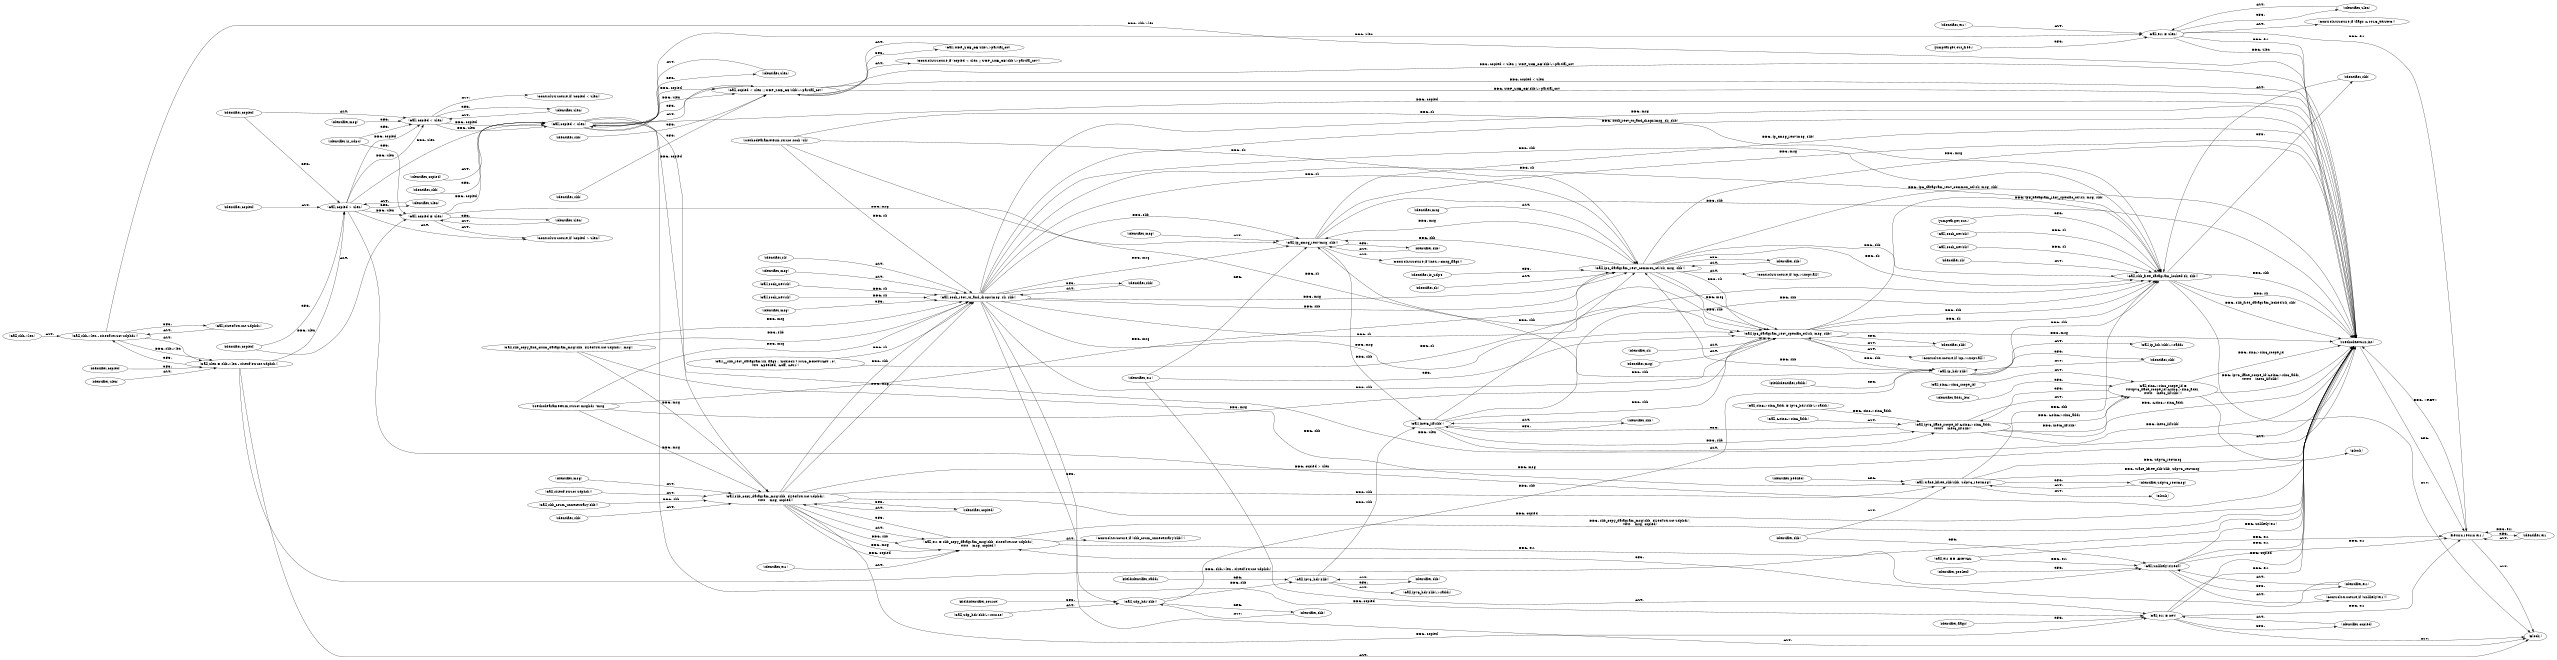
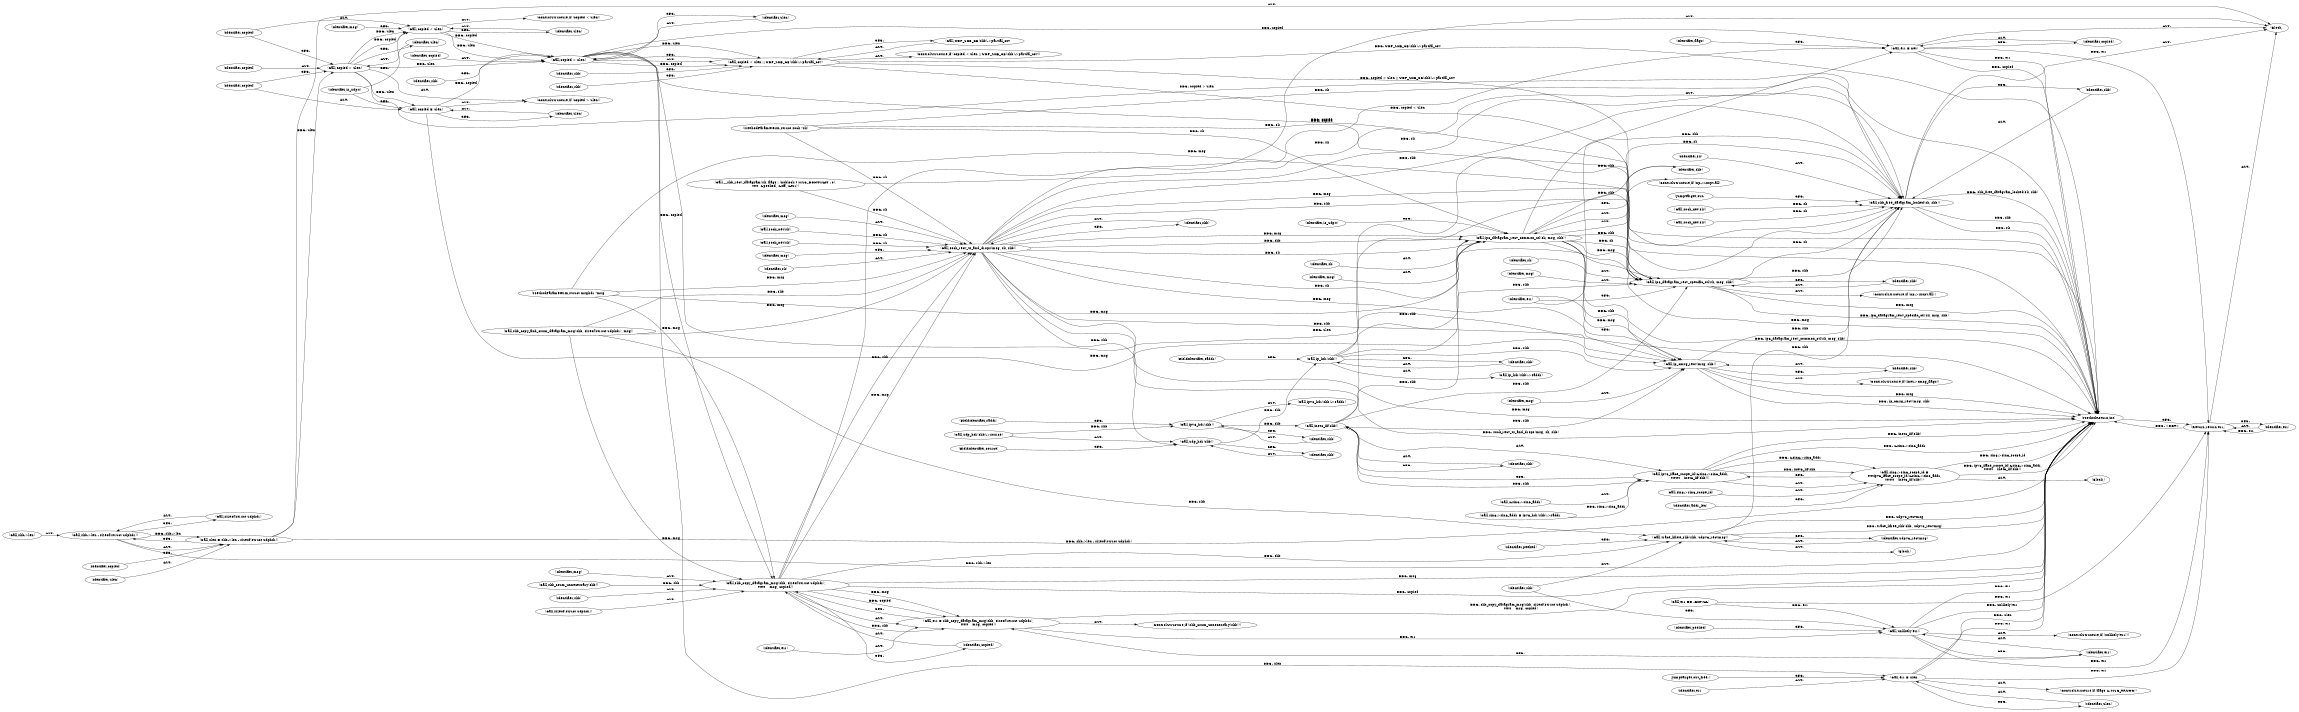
edge "(Call,ip_cmsg_recv(msg, skb))" -> "(Call,inet6_iif(skb))": reversed
edge "(Call,ip6_datagram_recv_specific_ctl(sk, msg, skb))" -> "(Call,ip_hdr(skb))": reversed
edge "(Call,sock_recv_ts_and_drops(msg, sk, skb))" -> "(Call,udp_hdr(skb))": label "CFG: " -> "DDG: skb"
node "(Call,unlikely(sizeof))": label "(Call,unlikely(sizeof))" -> "(Call,unlikely(err))"
edge "(Call,udp_hdr(skb))" -> "(Call,ipv6_hdr(skb))": now "(Call,udp_hdr(skb)->source)" -> "(Call,ipv6_hdr(skb))"
